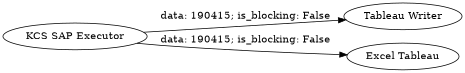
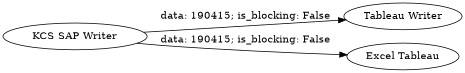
node "KCS SAP Executor": label "KCS SAP Executor" -> "KCS SAP Writer"
